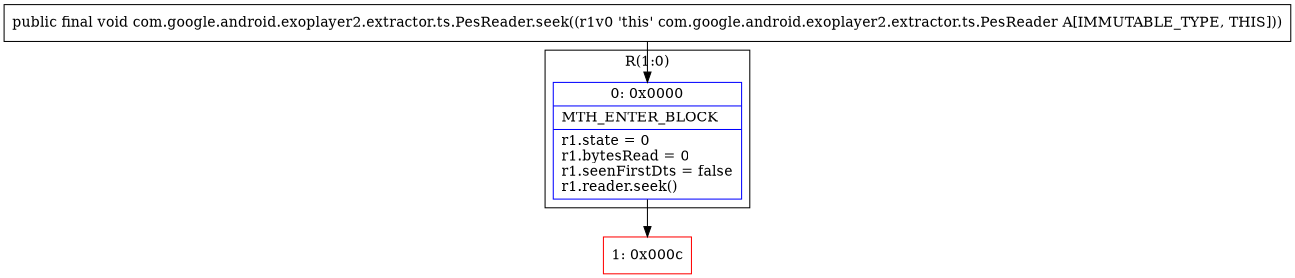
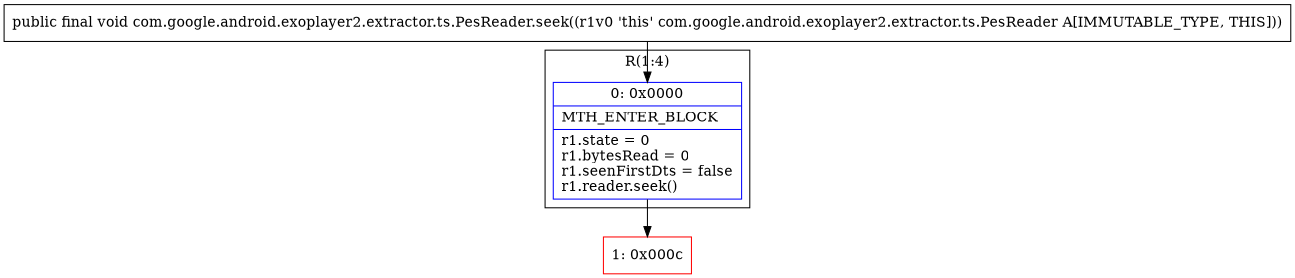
cluster "R(1:0)": label "R(1:0)" -> "R(1:4)"
